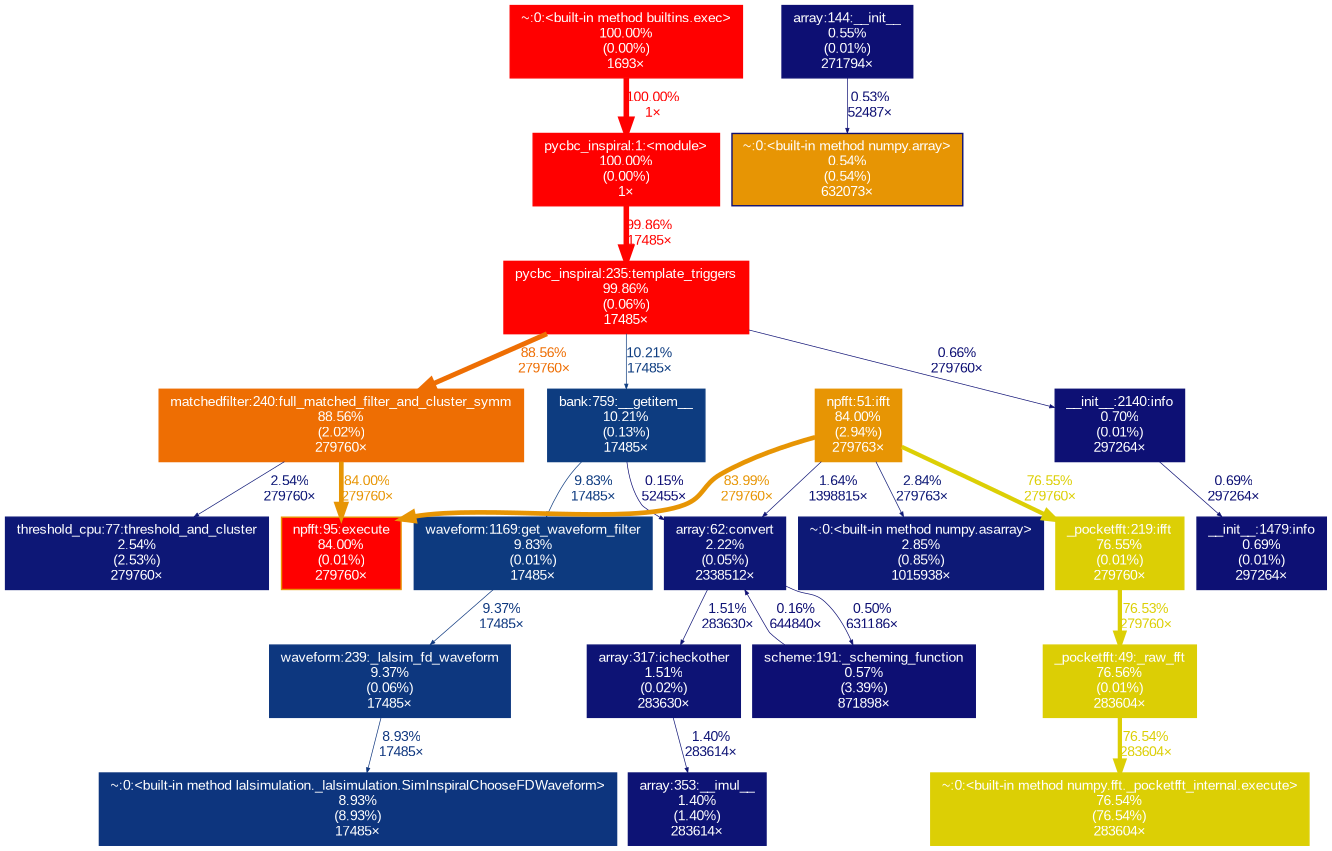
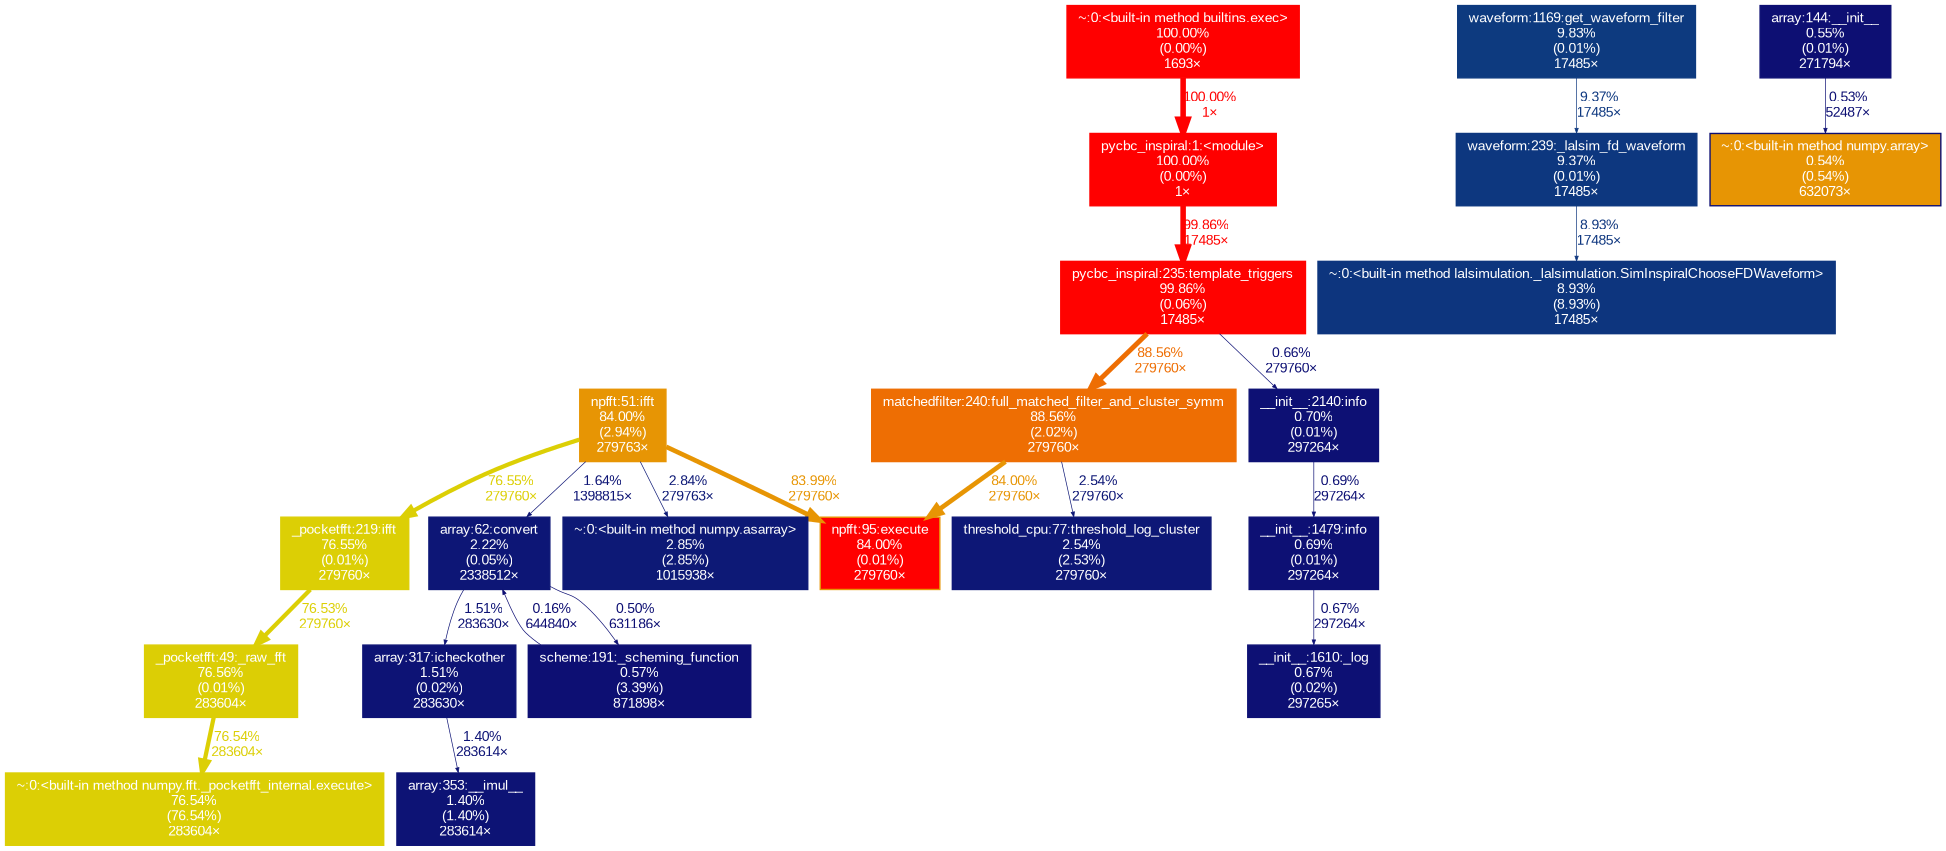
node "bank:759:__getitem__ 10.21% (0.13%) 17485×": removed
node "threshold_cpu:77:threshold_and_cluster 2.54% (2.53%) 279760×": label "threshold_cpu:77:threshold_and_cluster 2.54% (2.53%) 279760×" -> "threshold_cpu:77:threshold_log_cluster 2.54% (2.53%) 279760×"
node "~:0:<built-in method numpy.asarray> 2.85% (0.85%) 1015938×": label "~:0:<built-in method numpy.asarray> 2.85% (0.85%) 1015938×" -> "~:0:<built-in method numpy.asarray> 2.85% (2.85%) 1015938×"
node "waveform:239:_lalsim_fd_waveform 9.37% (0.06%) 17485×": label "waveform:239:_lalsim_fd_waveform 9.37% (0.06%) 17485×" -> "waveform:239:_lalsim_fd_waveform 9.37% (0.01%) 17485×"
node "__init__:1610:_log 0.67% (0.02%) 297265×": added
